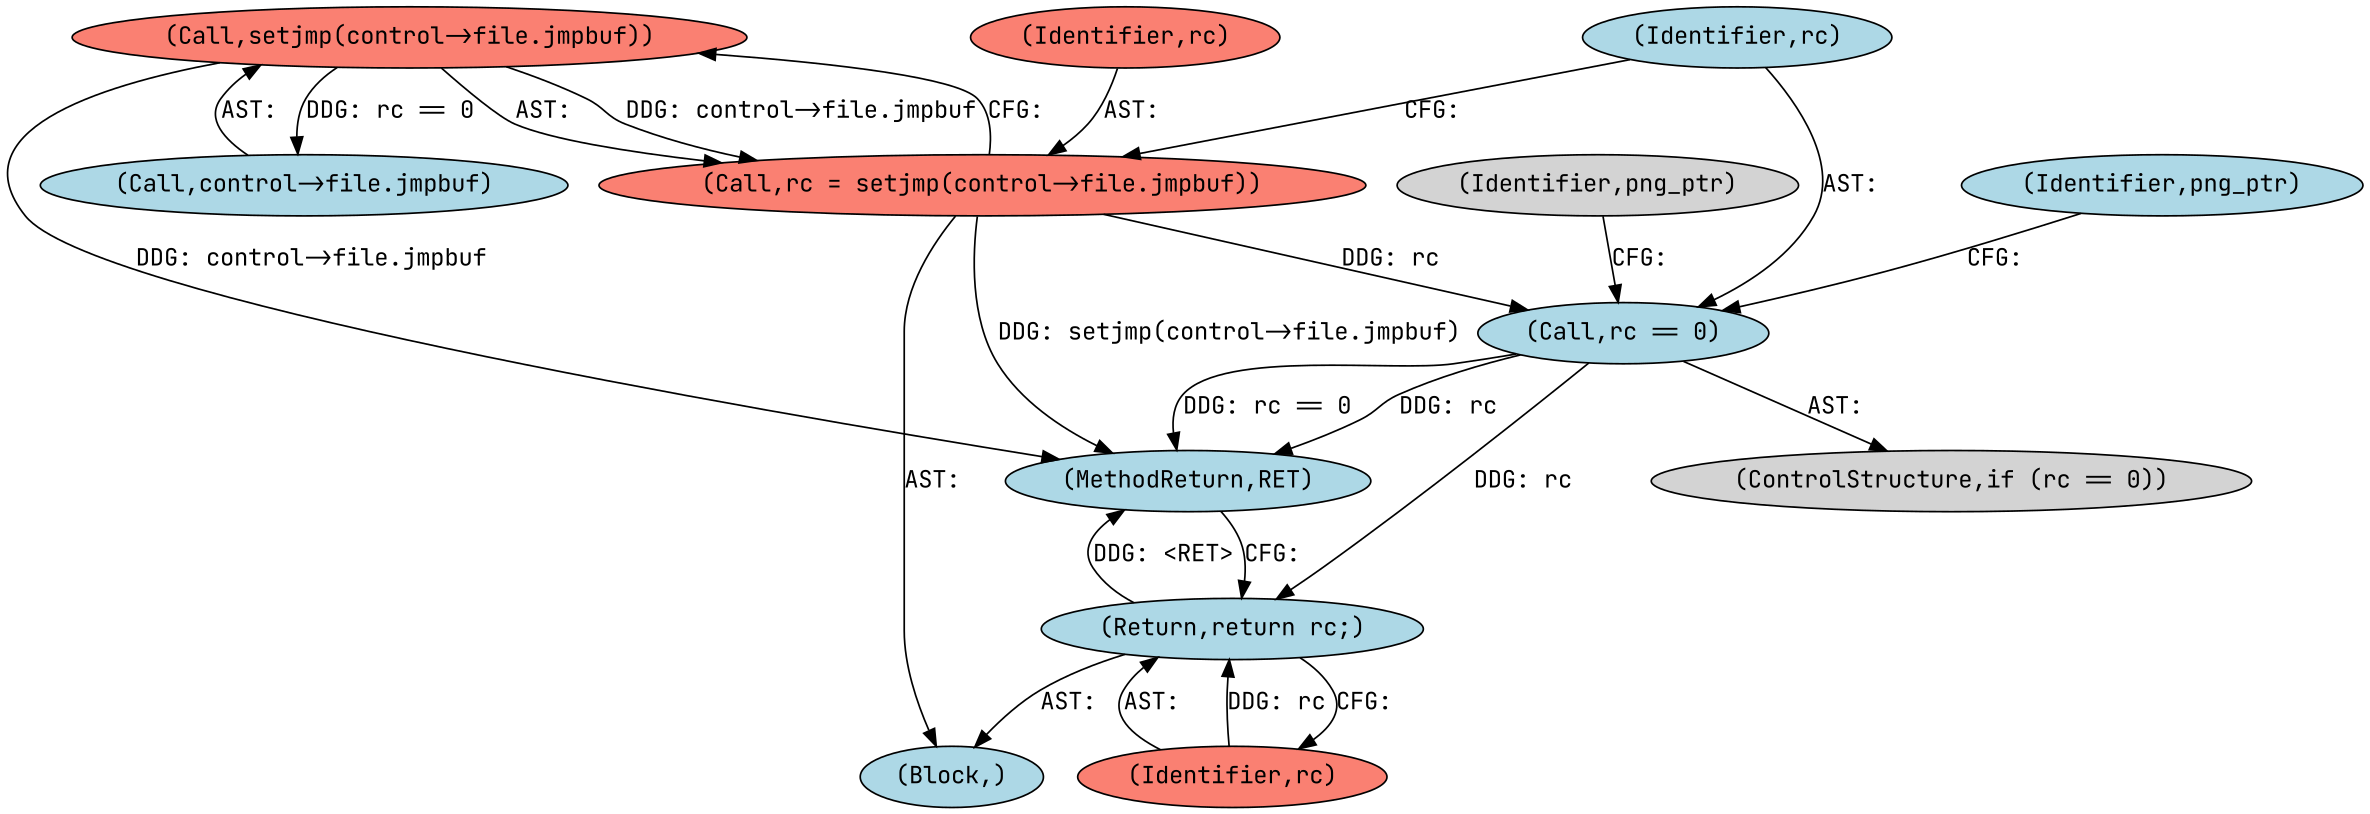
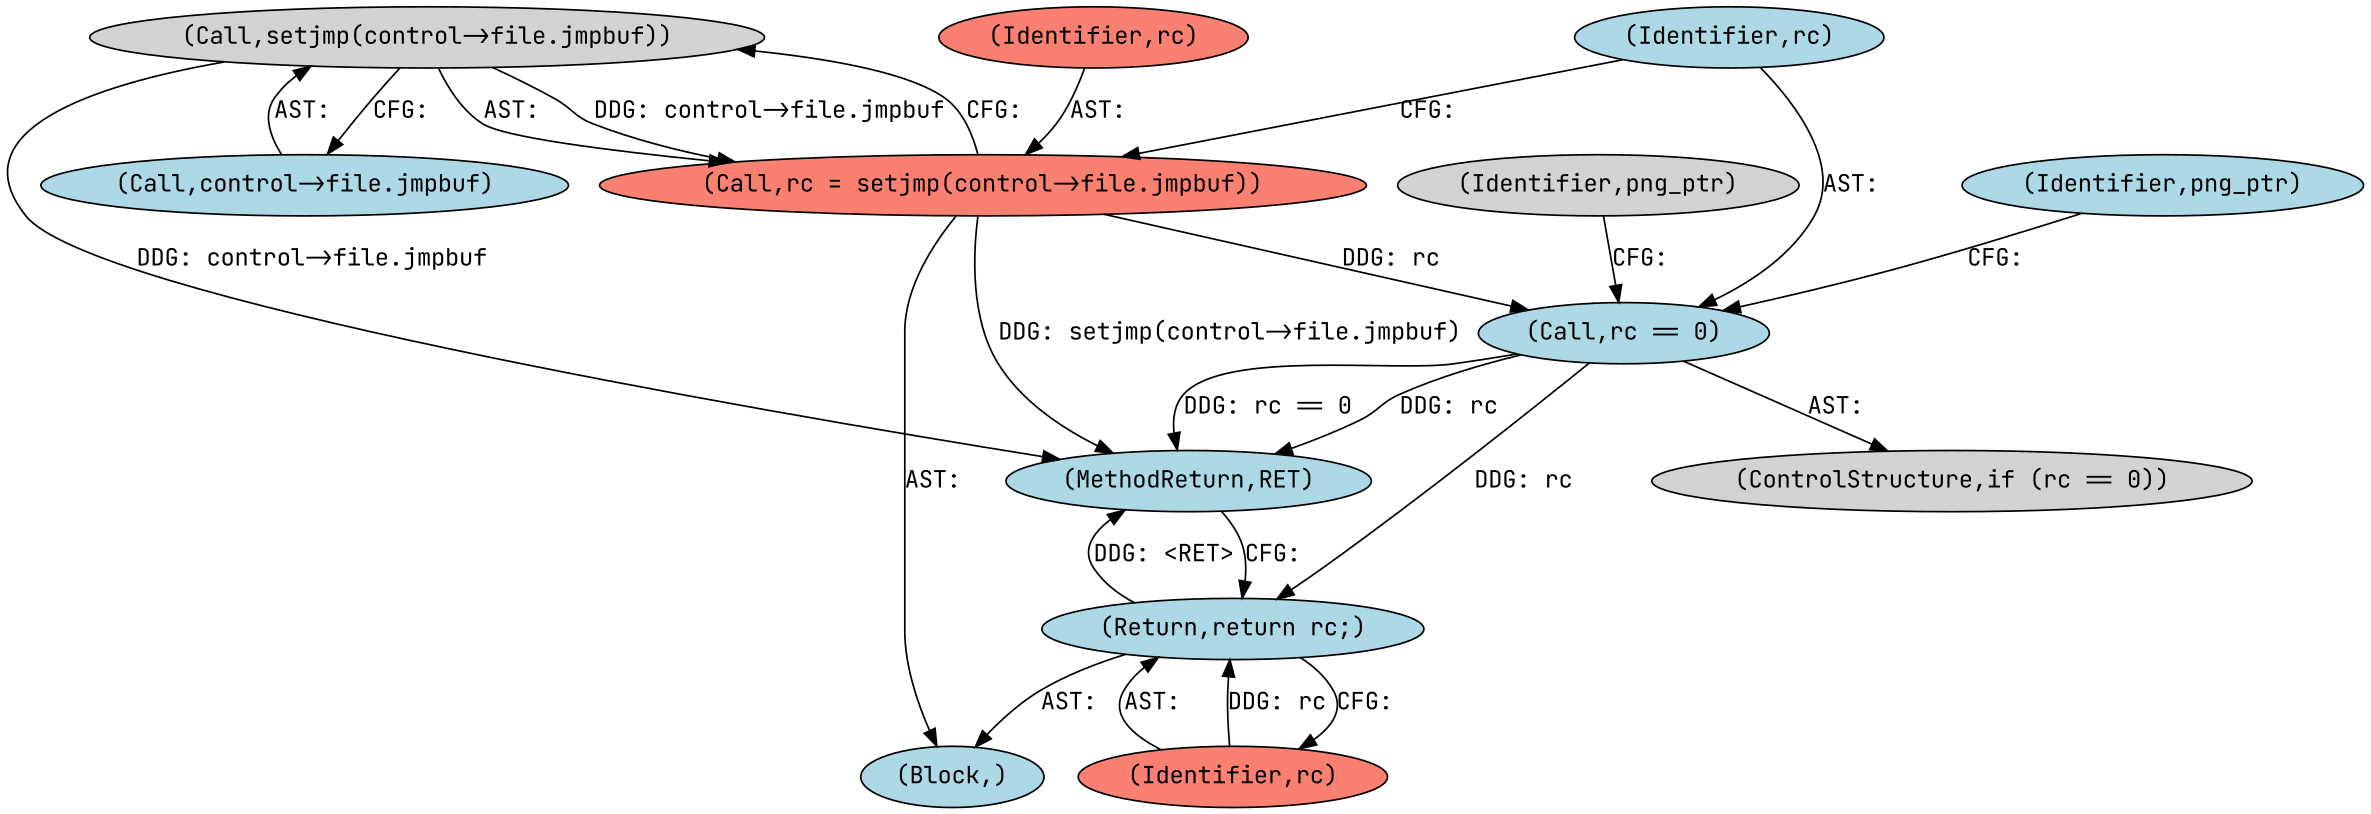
node "(Call,setjmp(control->file.jmpbuf))": fillcolor salmon -> lightgrey
edge "(Call,setjmp(control->file.jmpbuf))" -> "(Call,control->file.jmpbuf)": label "DDG: rc == 0" -> "CFG: "
